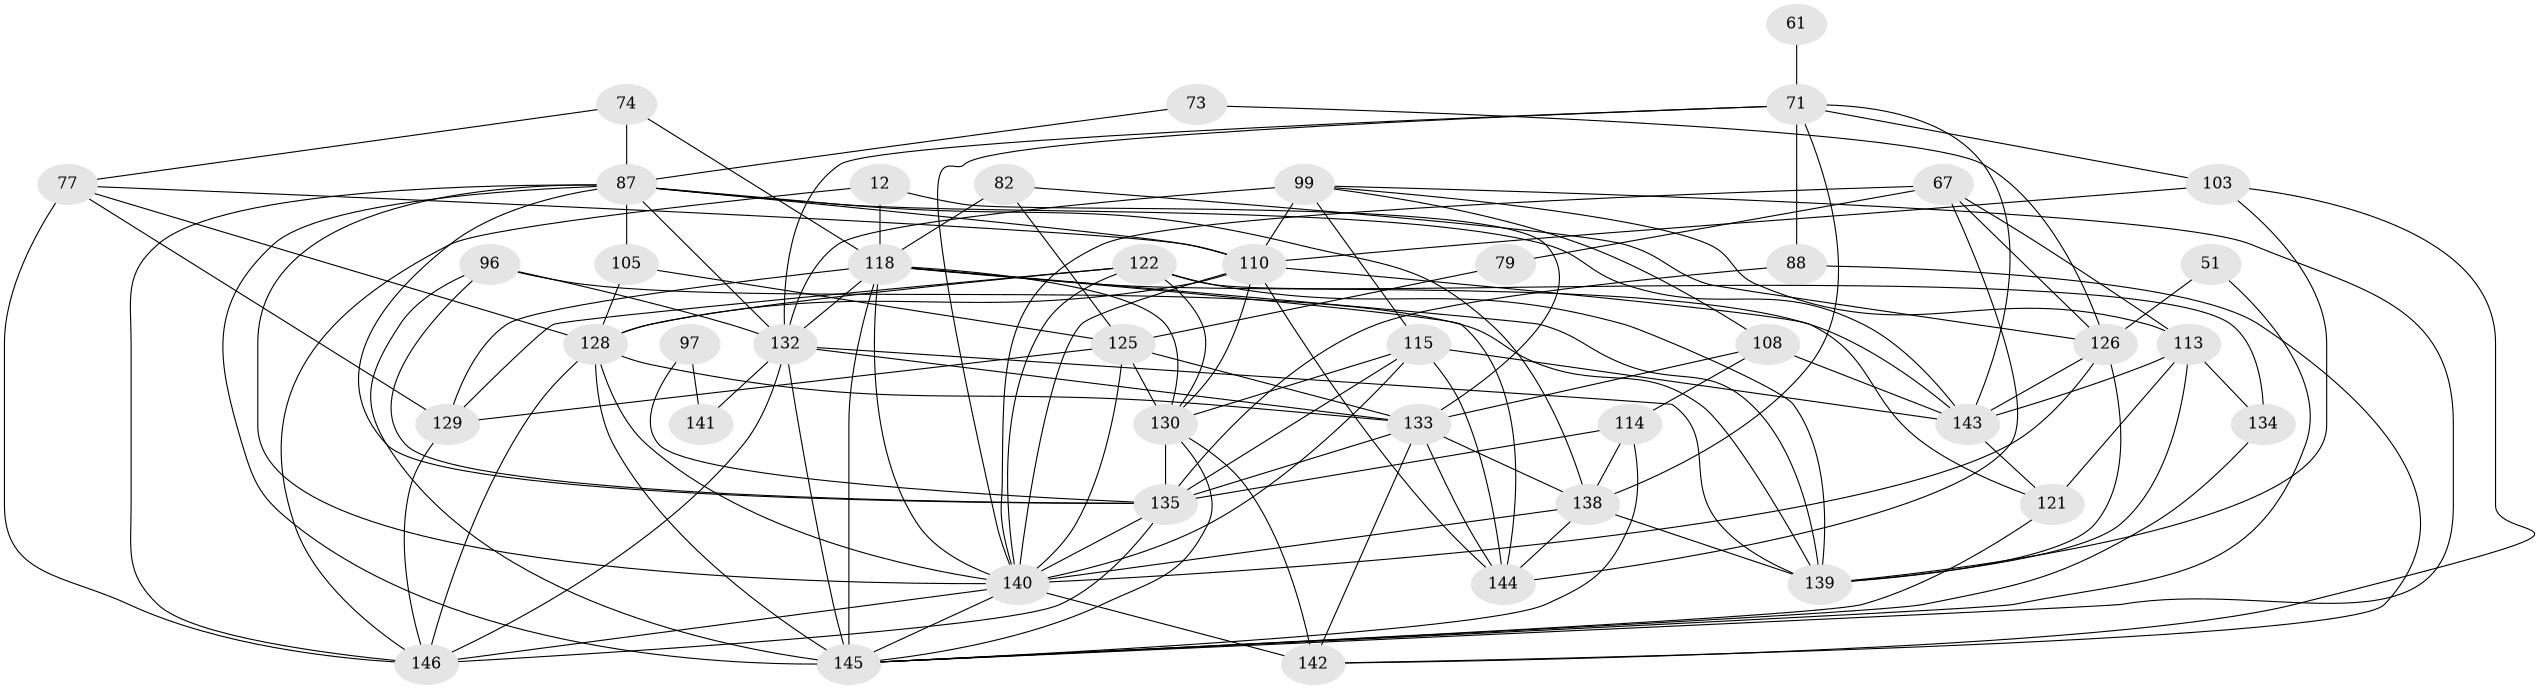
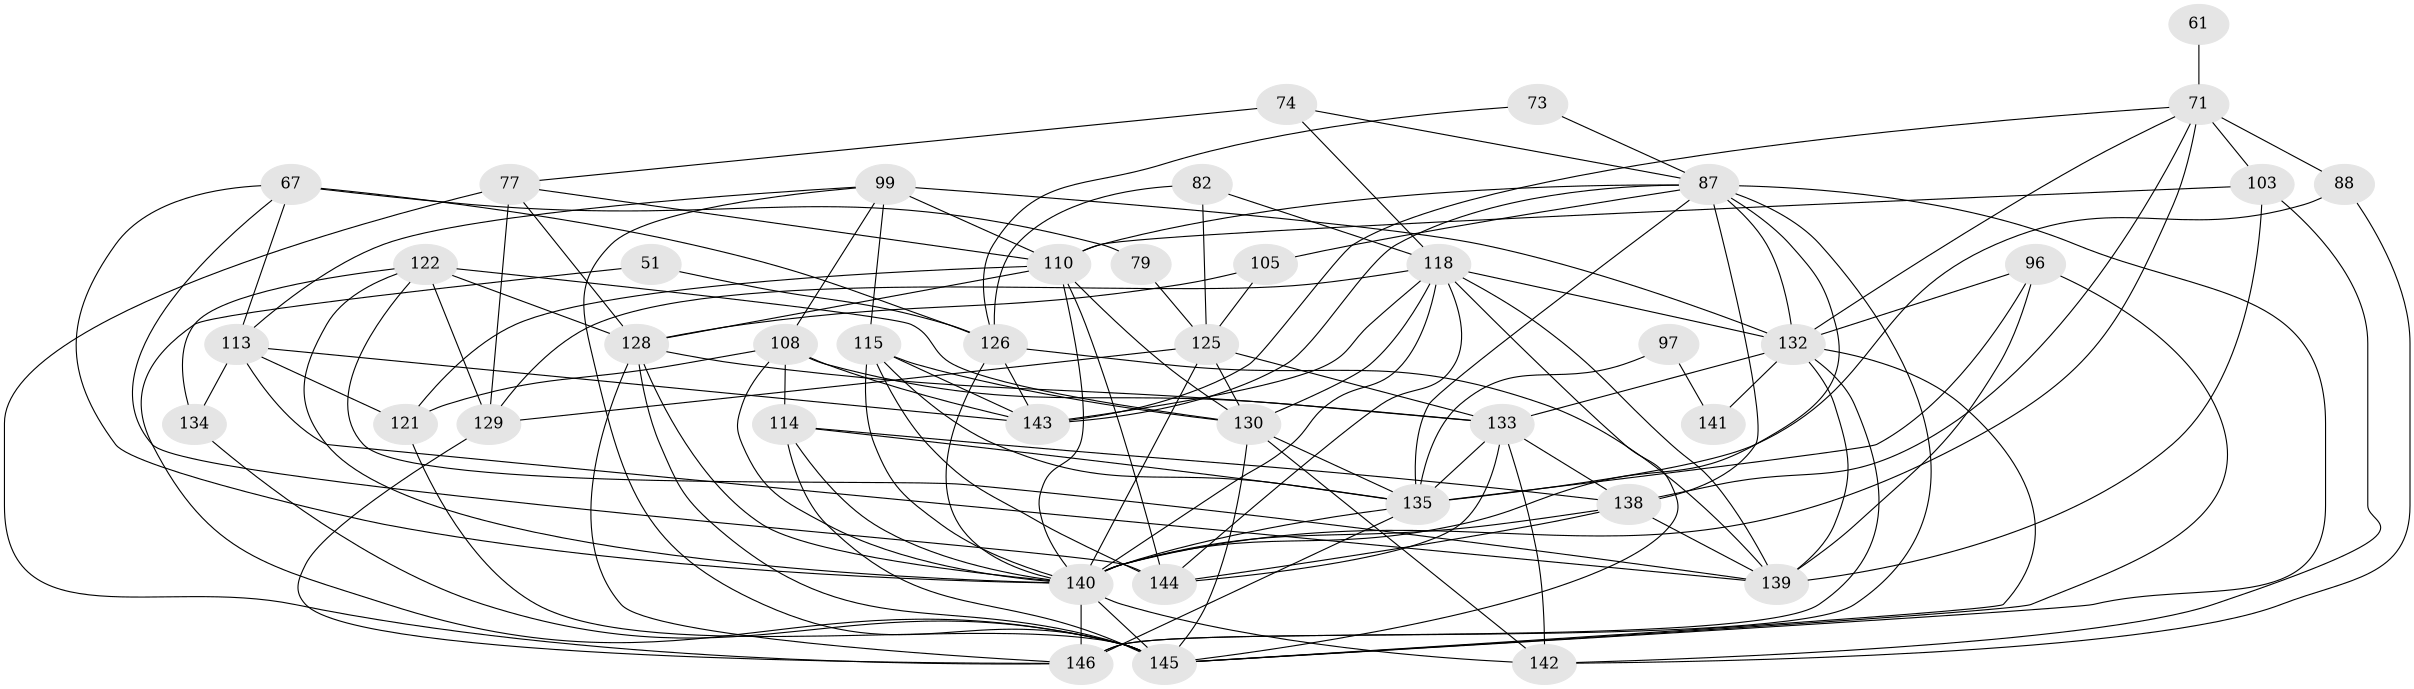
node "12": removed
edge "143" -- "121": now "108" -- "121"
edge "108" -- "140": added
edge "114" -- "140": added
